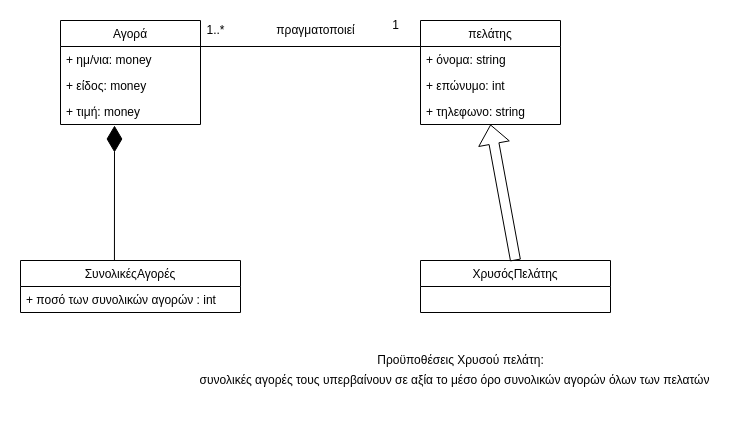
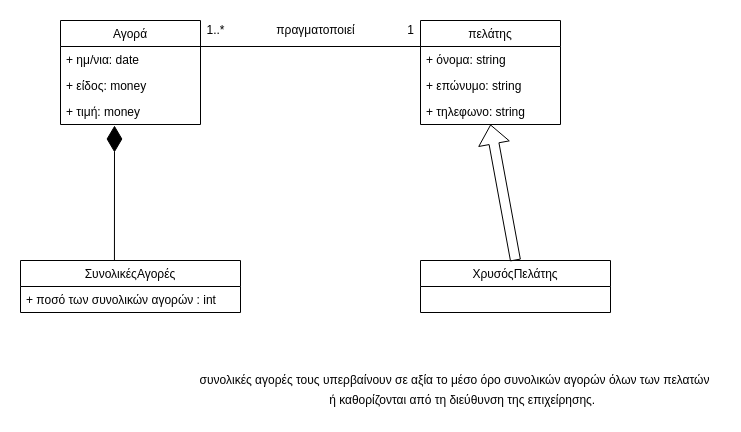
node "1": moved (396, 26) -> (411, 31)
node "+ ημ/νια: money": label "+ ημ/νια: money" -> "+ ημ/νια: date"
node "+ επώνυμο: int": label "+ επώνυμο: int" -> "+ επώνυμο: string"
node "Προϋποθέσεις Χρυσού πελάτη:": removed
node "ή καθορίζονται από τη διεύθυνση της επιχείρησης.": added
